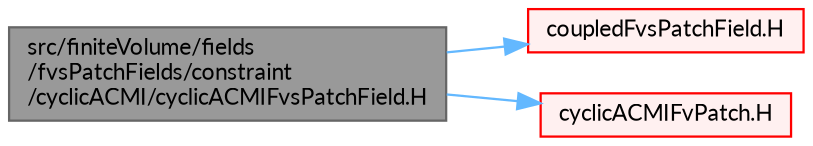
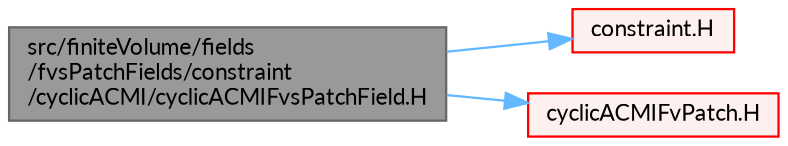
node "coupledFvsPatchField.H": label "coupledFvsPatchField.H" -> "constraint.H"
